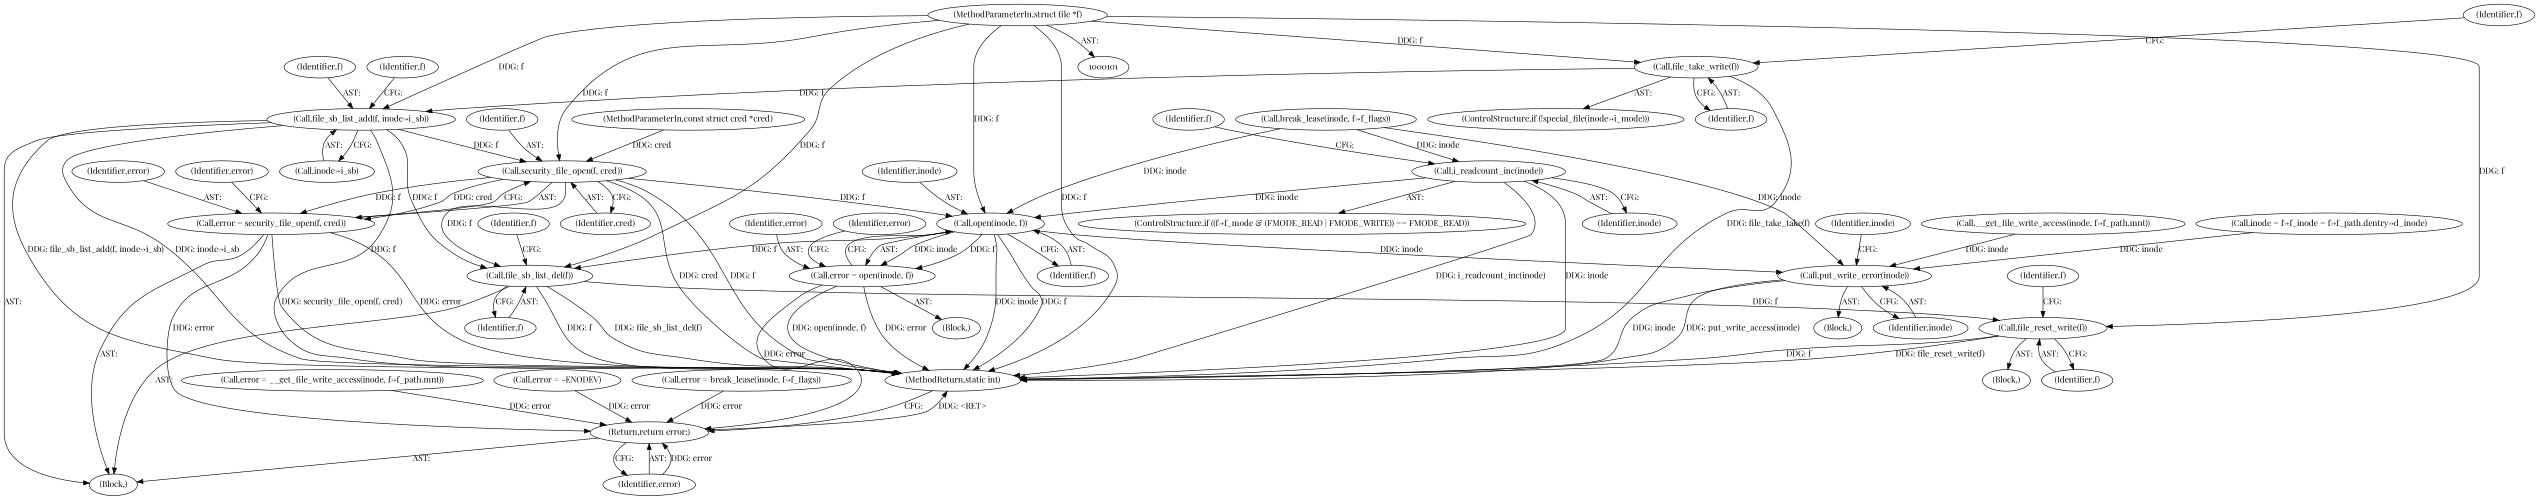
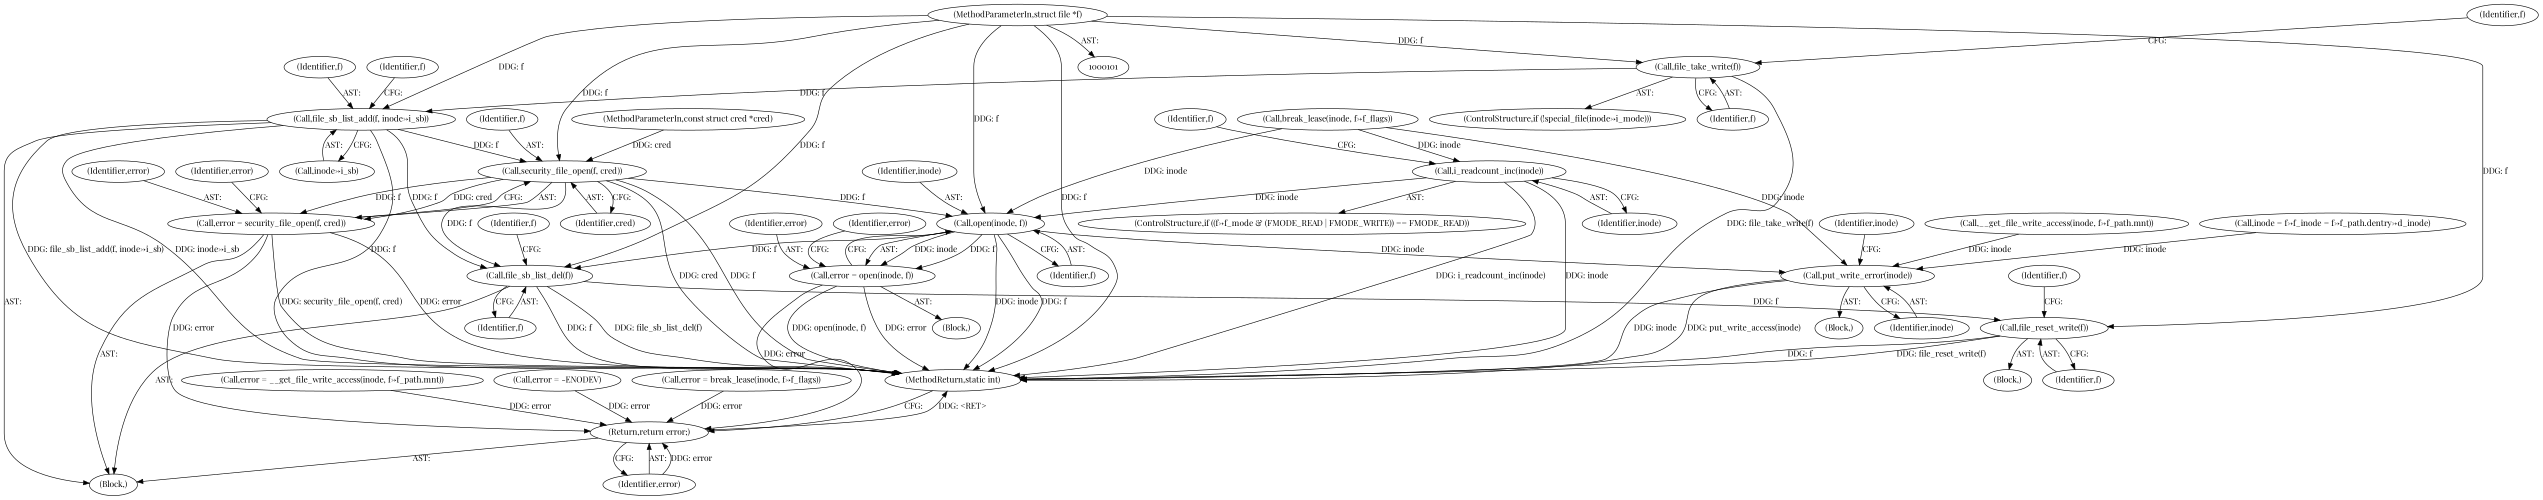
edge "(Call,file_take_write(f))" -> "(MethodReturn,static int)": label "DDG: file_take_take(f)" -> "DDG: file_take_write(f)"
